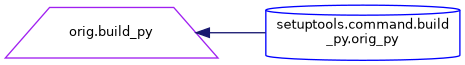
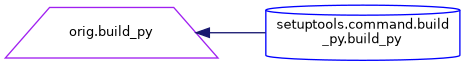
node "setuptools.command.build _py.orig_py": label "setuptools.command.build _py.orig_py" -> "setuptools.command.build _py.build_py"
